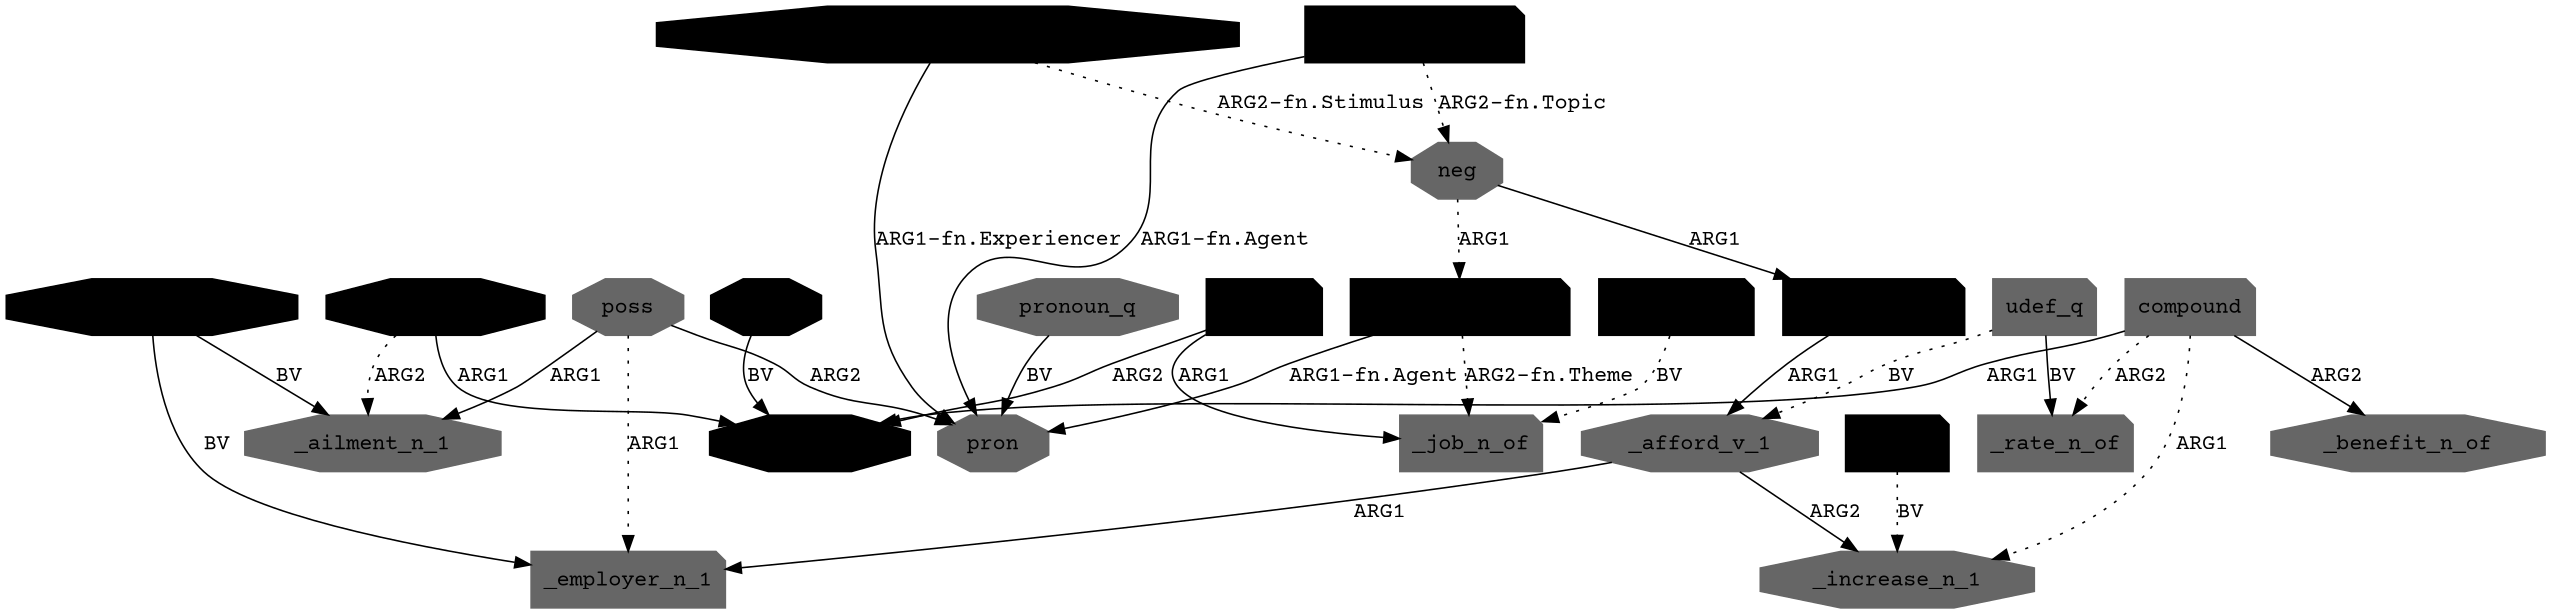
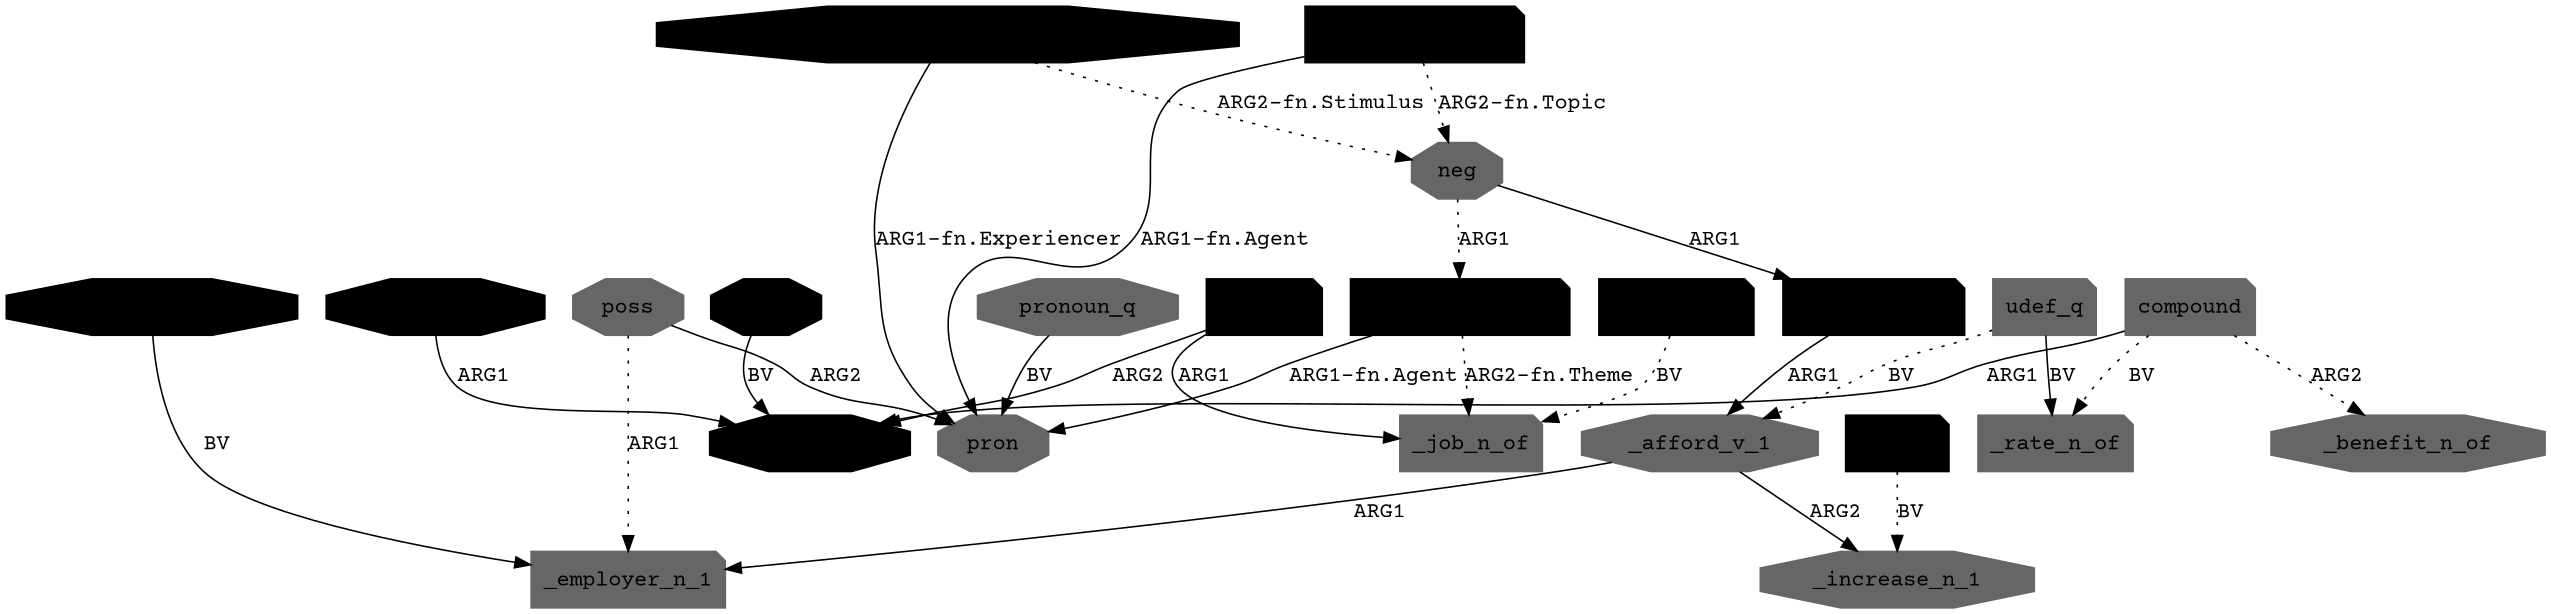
edge "compound" -> "_benefit_n_of": style solid -> dotted
edge "compound" -> "_rate_n_of": label "ARG2" -> "BV"
node "_ailment_n_1": removed
edge "compound" -> "_increase_n_1": removed, label "ARG1"
